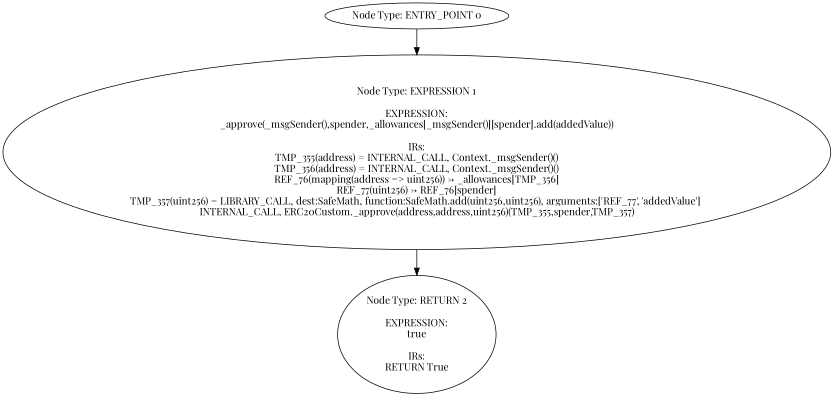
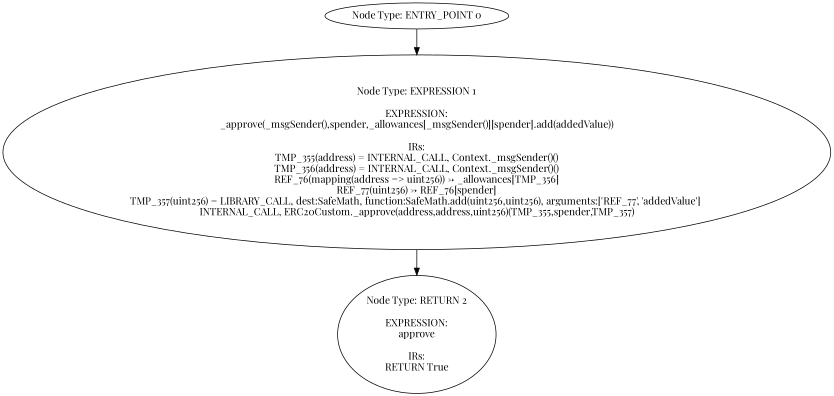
node "Node Type: RETURN 2 EXPRESSION: true IRs: RETURN True": label "Node Type: RETURN 2 EXPRESSION: true IRs: RETURN True" -> "Node Type: RETURN 2 EXPRESSION: approve IRs: RETURN True"
